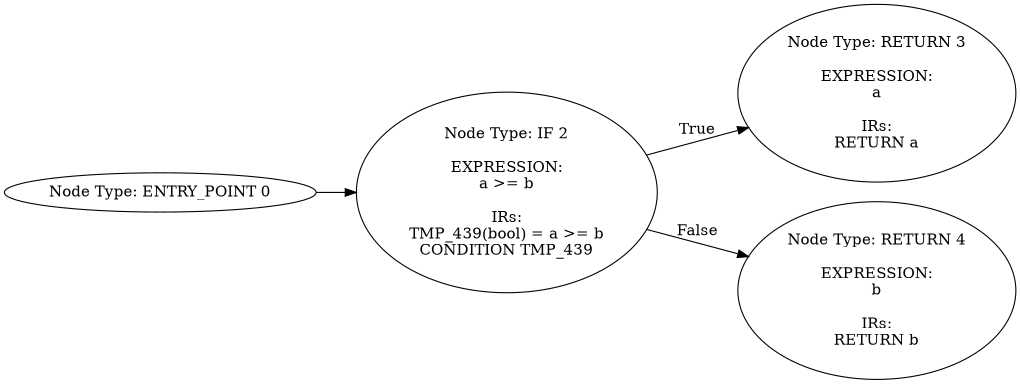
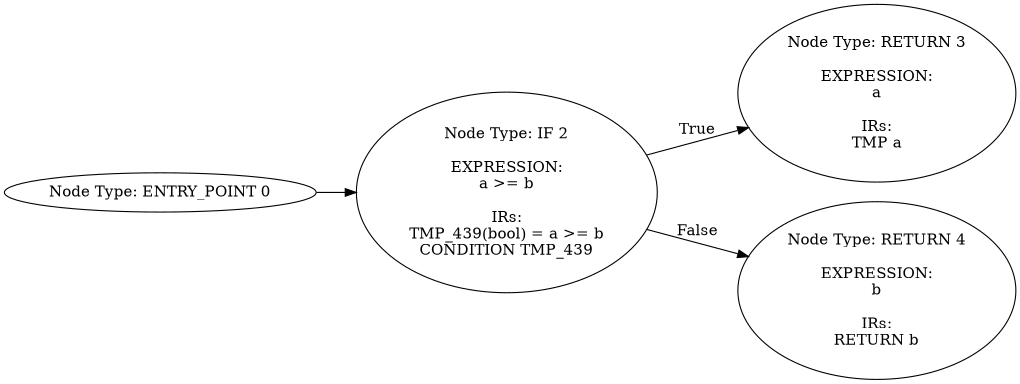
node "Node Type: RETURN 3 EXPRESSION: a IRs: RETURN a": label "Node Type: RETURN 3 EXPRESSION: a IRs: RETURN a" -> "Node Type: RETURN 3 EXPRESSION: a IRs: TMP a"
